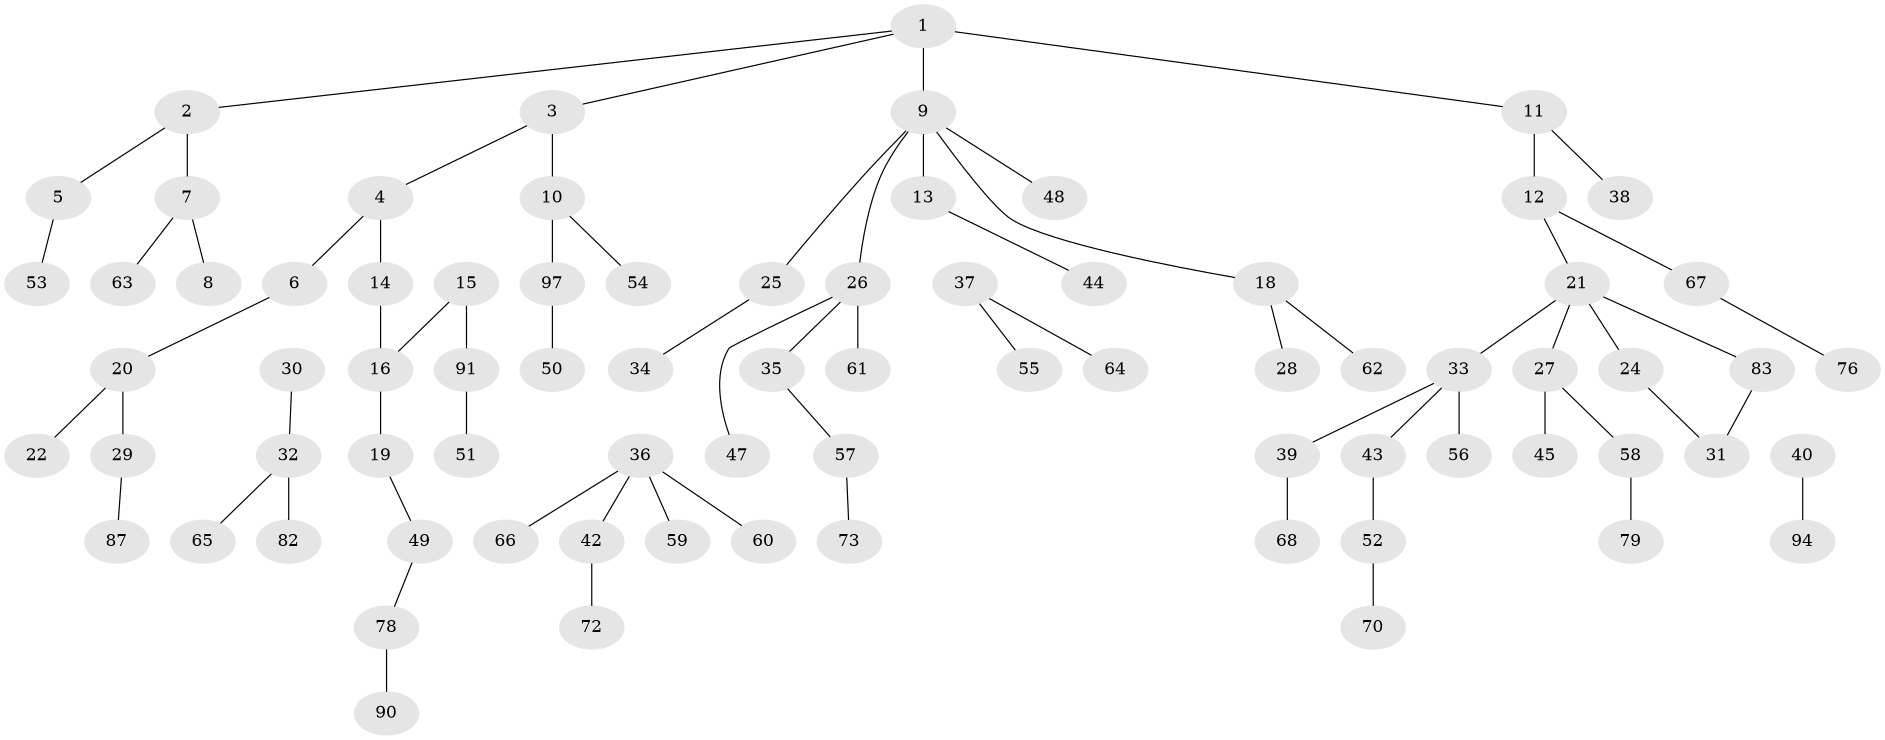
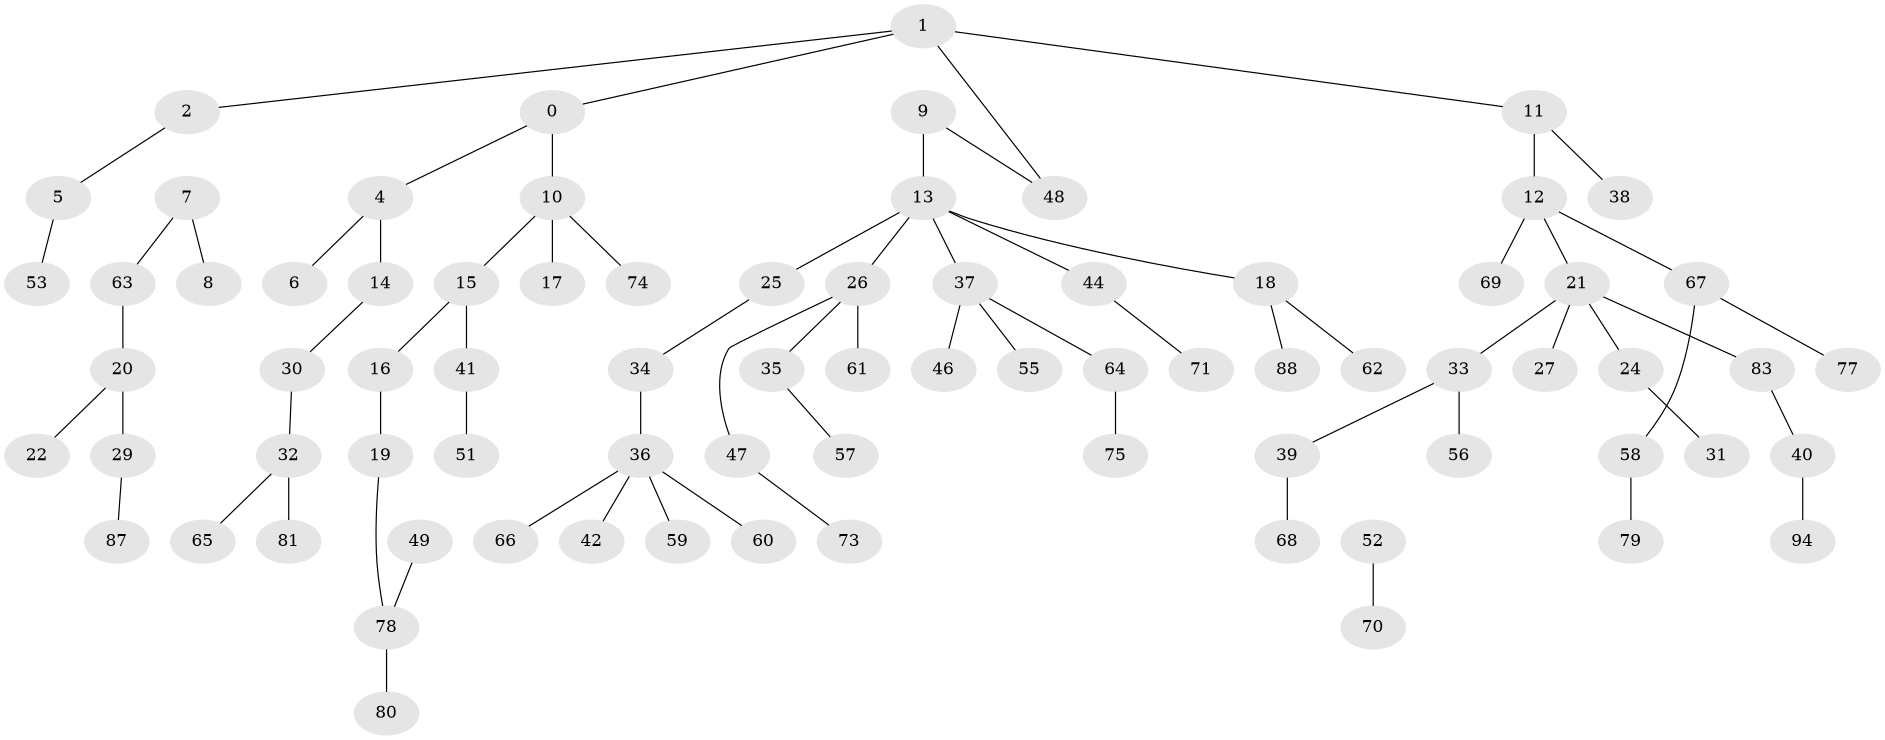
edge "1" -- "9": now "1" -- "48"
node "3": label "3" -> "0"
edge "2" -- "7": removed
edge "9" -- "26": now "13" -- "26"
edge "9" -- "25": now "13" -- "25"
edge "9" -- "18": now "13" -- "18"
edge "10" -- "15": added
edge "13" -- "37": added
node "97": label "97" -> "17"
node "54": label "54" -> "74"
node "69": added
edge "6" -- "20": now "63" -- "20"
edge "14" -- "16": now "14" -- "30"
node "91": label "91" -> "41"
node "50": removed
node "46": added
node "71": added
node "28": label "28" -> "88"
node "76": label "76" -> "77"
edge "34" -- "36": added
edge "27" -- "58": now "67" -- "58"
edge "83" -- "31": now "83" -- "40"
node "75": added
node "43": removed
node "45": removed
edge "19" -- "49": now "19" -- "78"
edge "57" -- "73": now "47" -- "73"
node "82": label "82" -> "81"
node "72": removed
node "90": label "90" -> "80"
